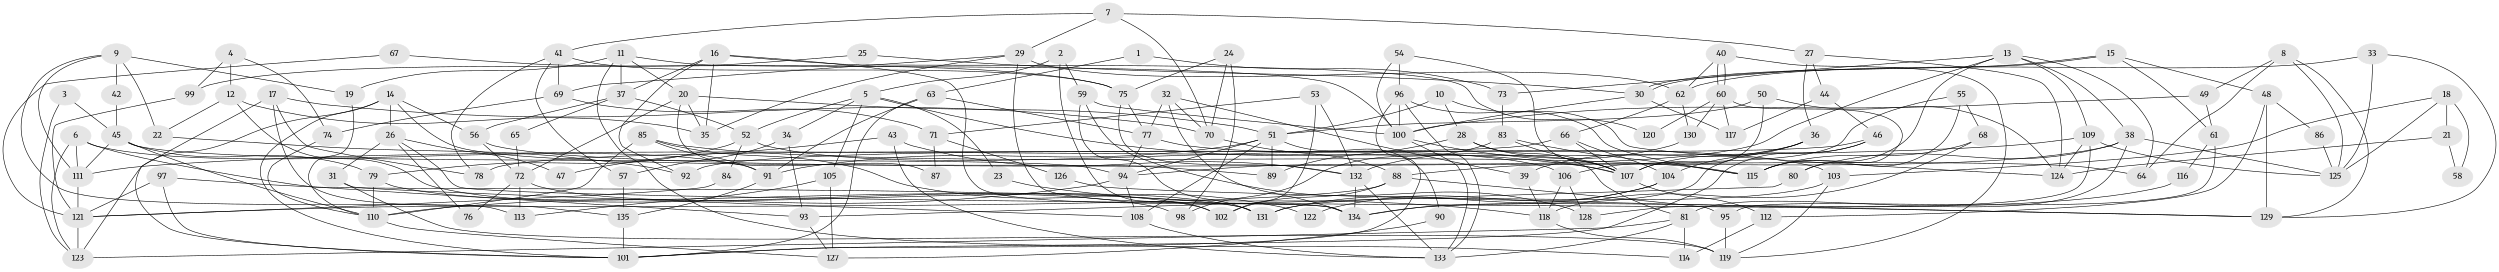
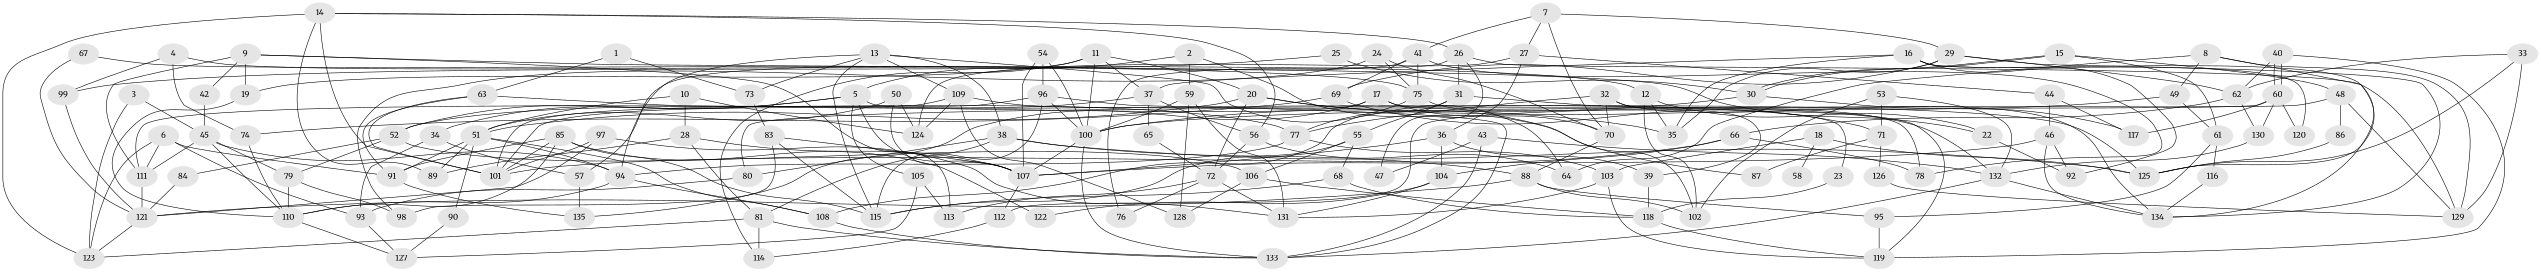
edge "31" -- "55": added
node "21": removed
edge "135" -- "101": now "85" -- "101"
